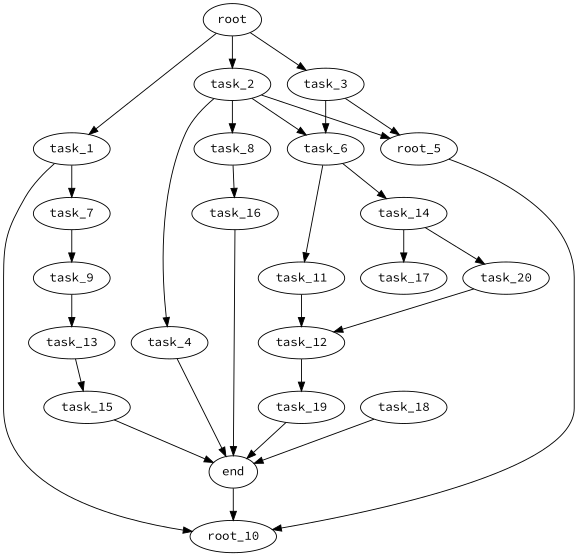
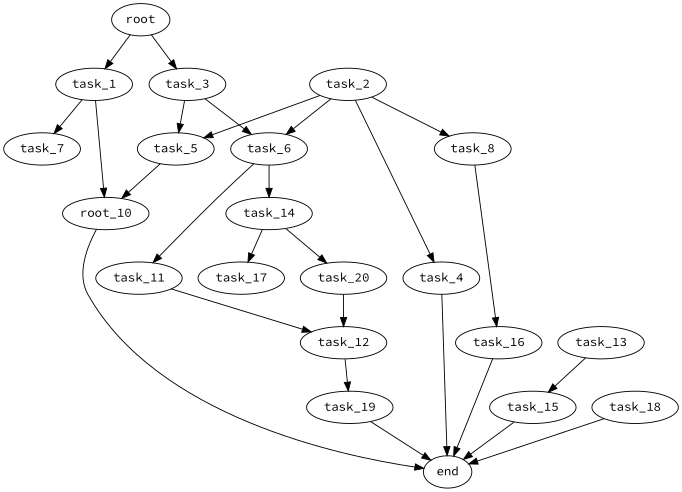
edge "root" -> "task_2": removed
node "root_5": label "root_5" -> "task_5"
node "task_9": removed
edge "end" -> "root_10": reversed
